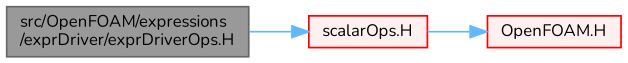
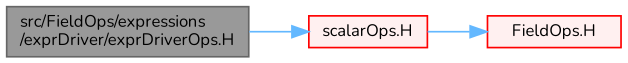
node "src/OpenFOAM/expressions /exprDriver/exprDriverOps.H": label "src/OpenFOAM/expressions /exprDriver/exprDriverOps.H" -> "src/FieldOps/expressions /exprDriver/exprDriverOps.H"
node "OpenFOAM.H": label "OpenFOAM.H" -> "FieldOps.H"
